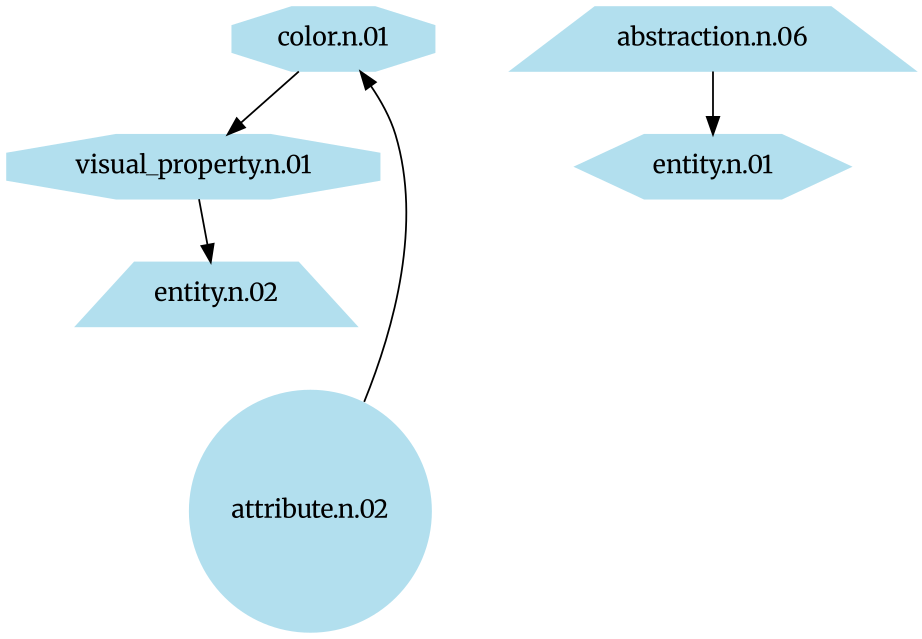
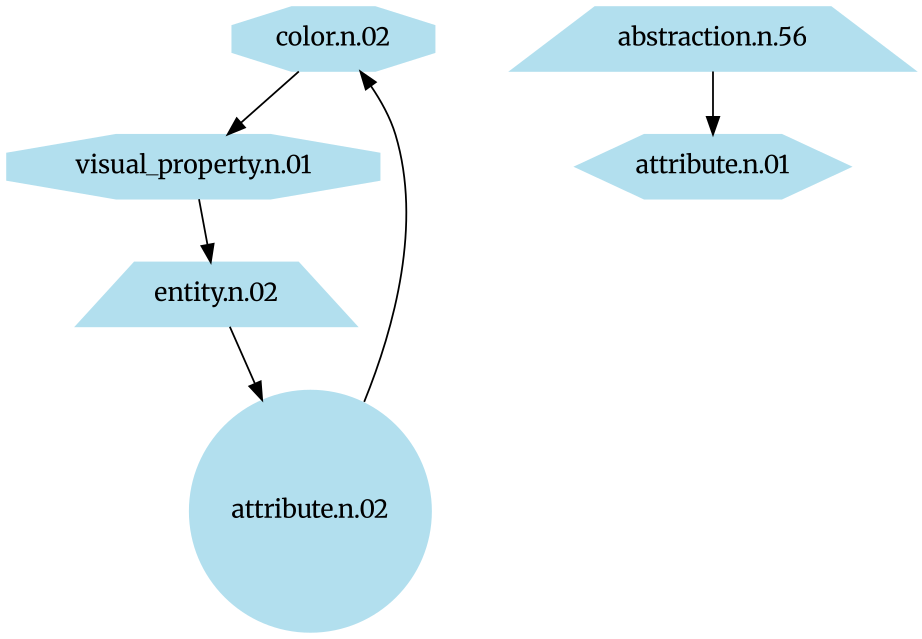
node "color.n.01": label "color.n.01" -> "color.n.02"
node "abstraction.n.06": label "abstraction.n.06" -> "abstraction.n.56"
node "entity.n.01": label "entity.n.01" -> "attribute.n.01"
edge "entity.n.02" -> "attribute.n.02": added
